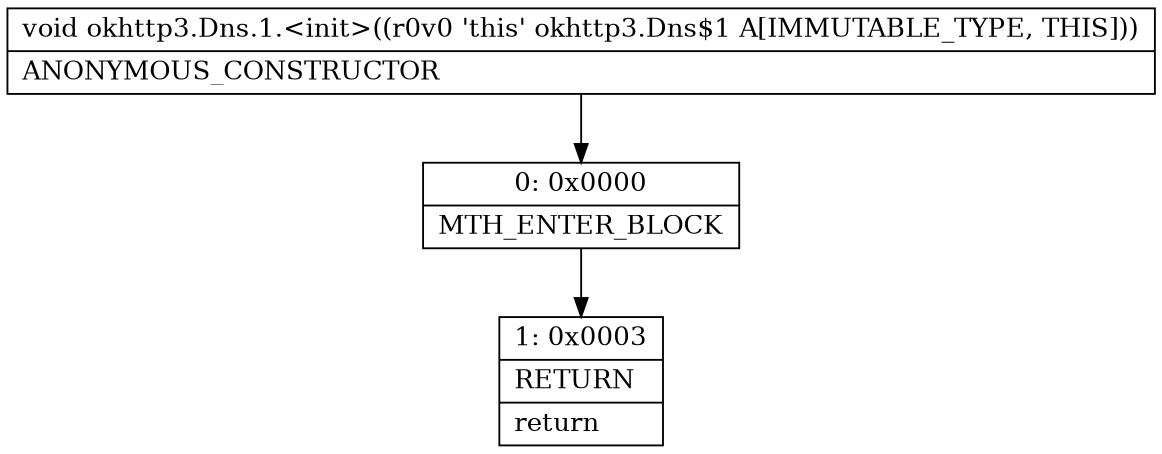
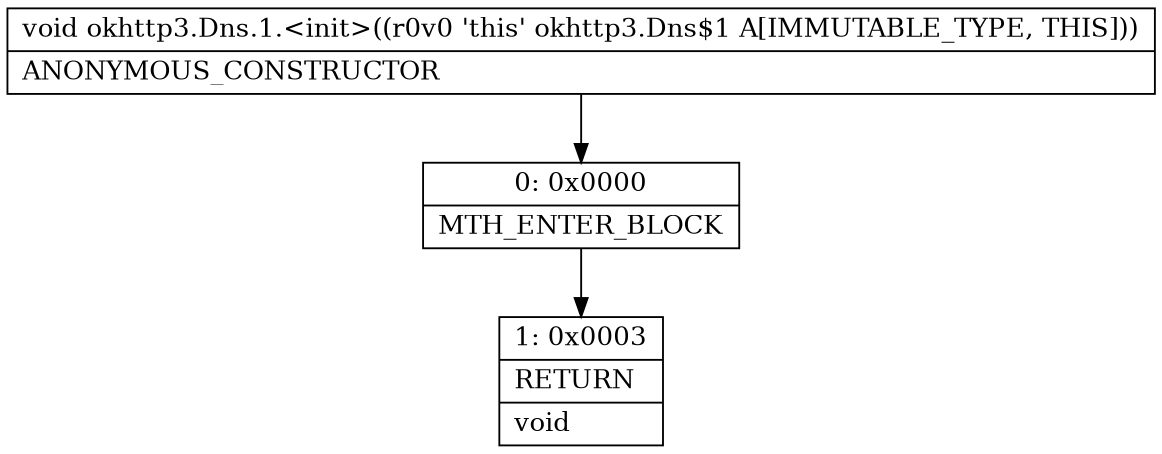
node "1: 0x0003": text "return" -> "void"
